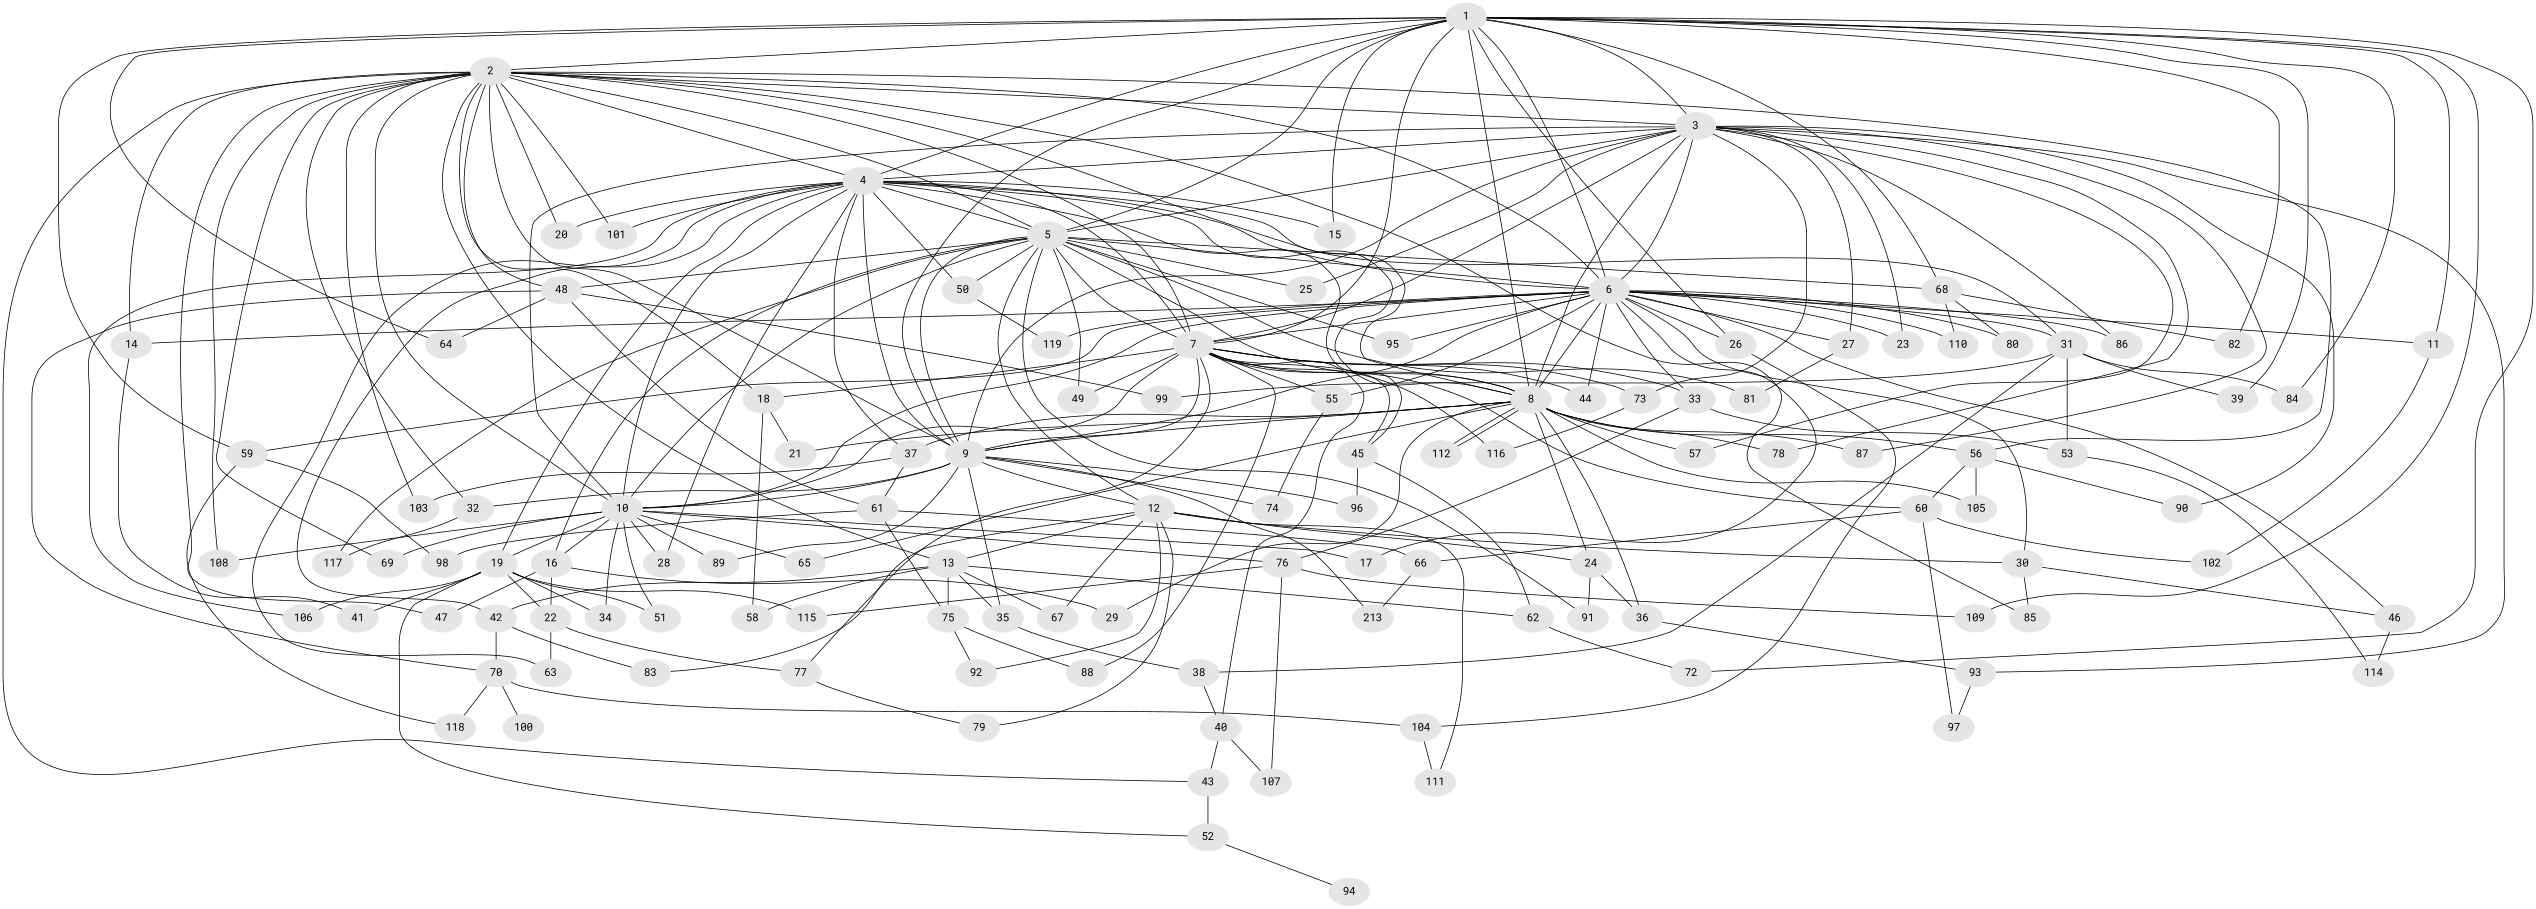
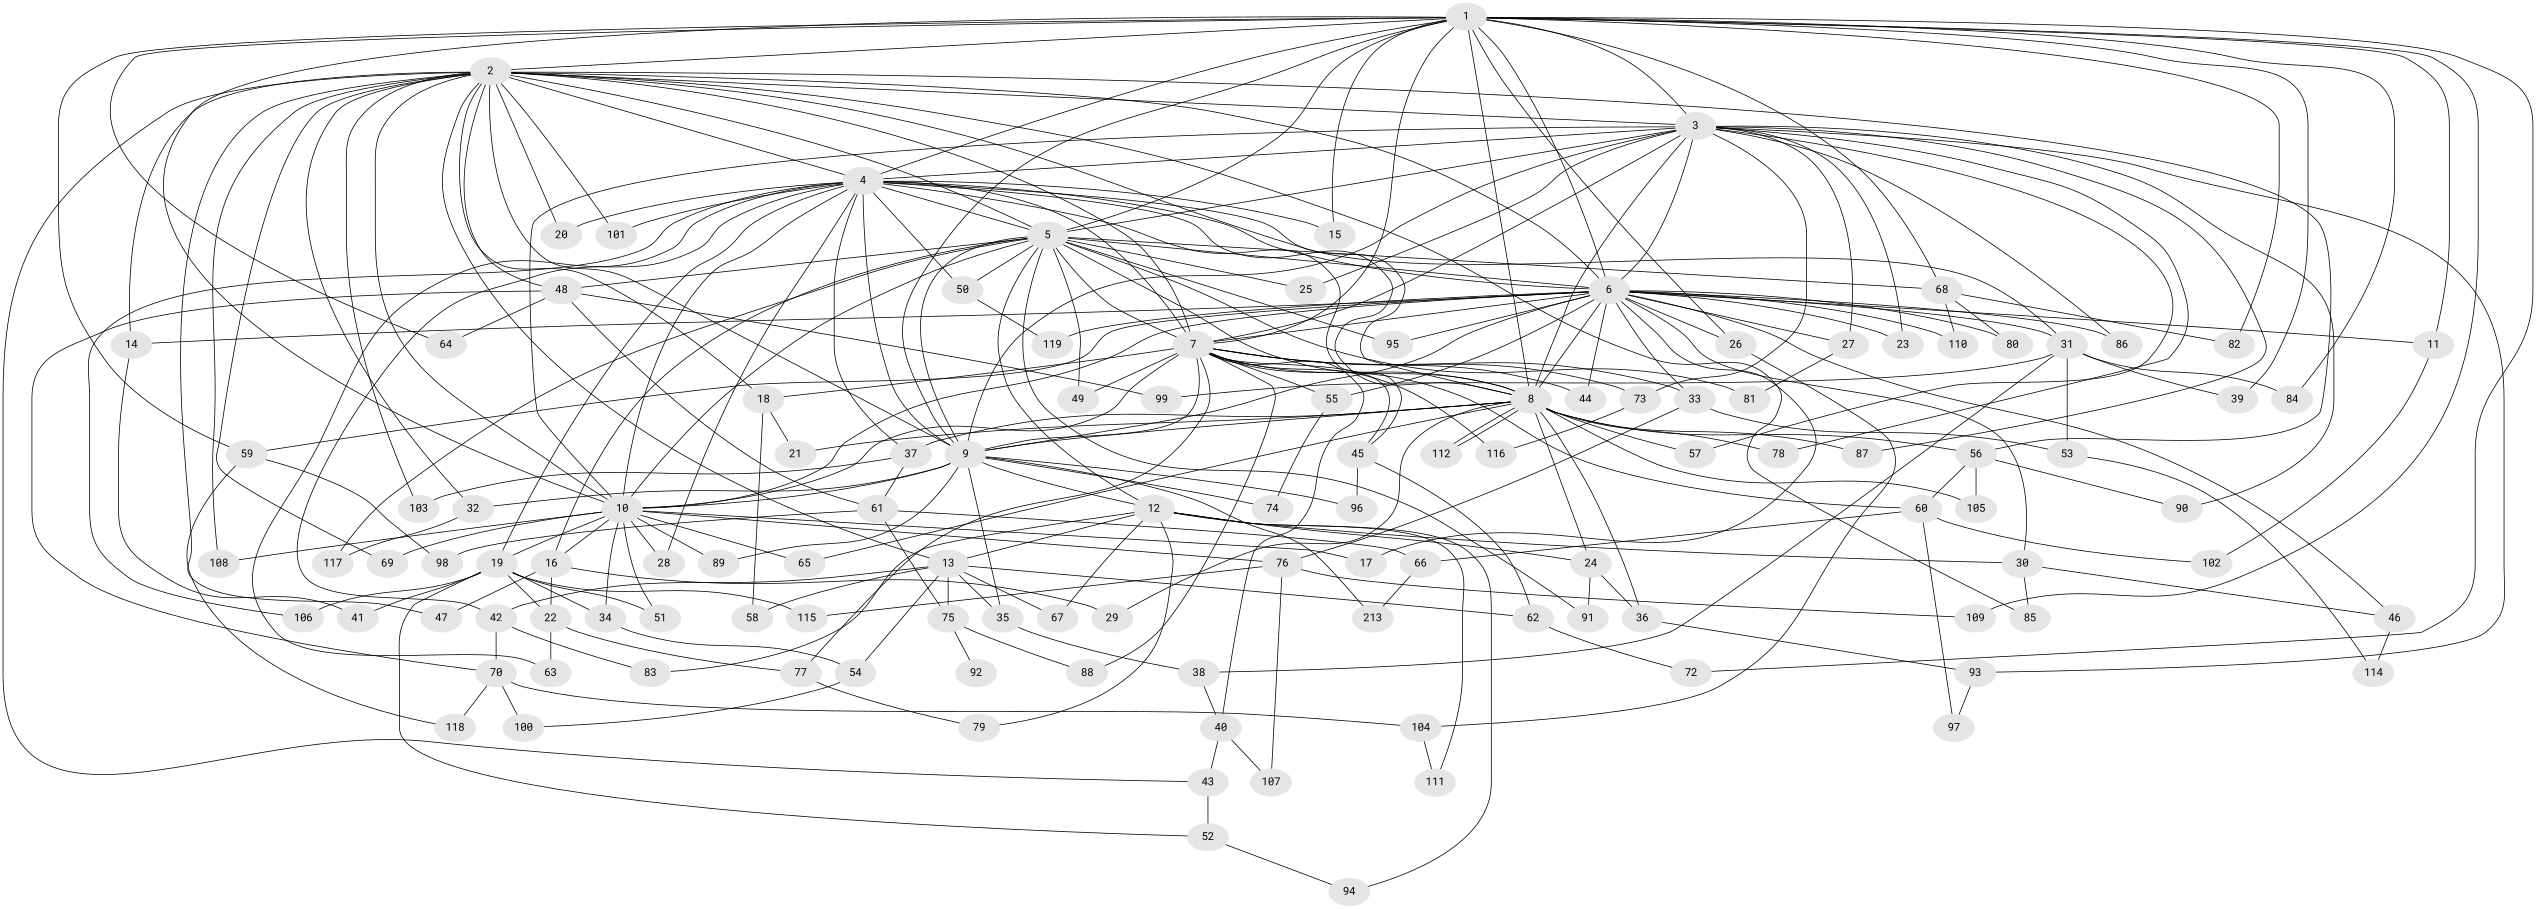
edge "1" -- "10": added
edge "12" -- "92": now "12" -- "94"
node "54": added
